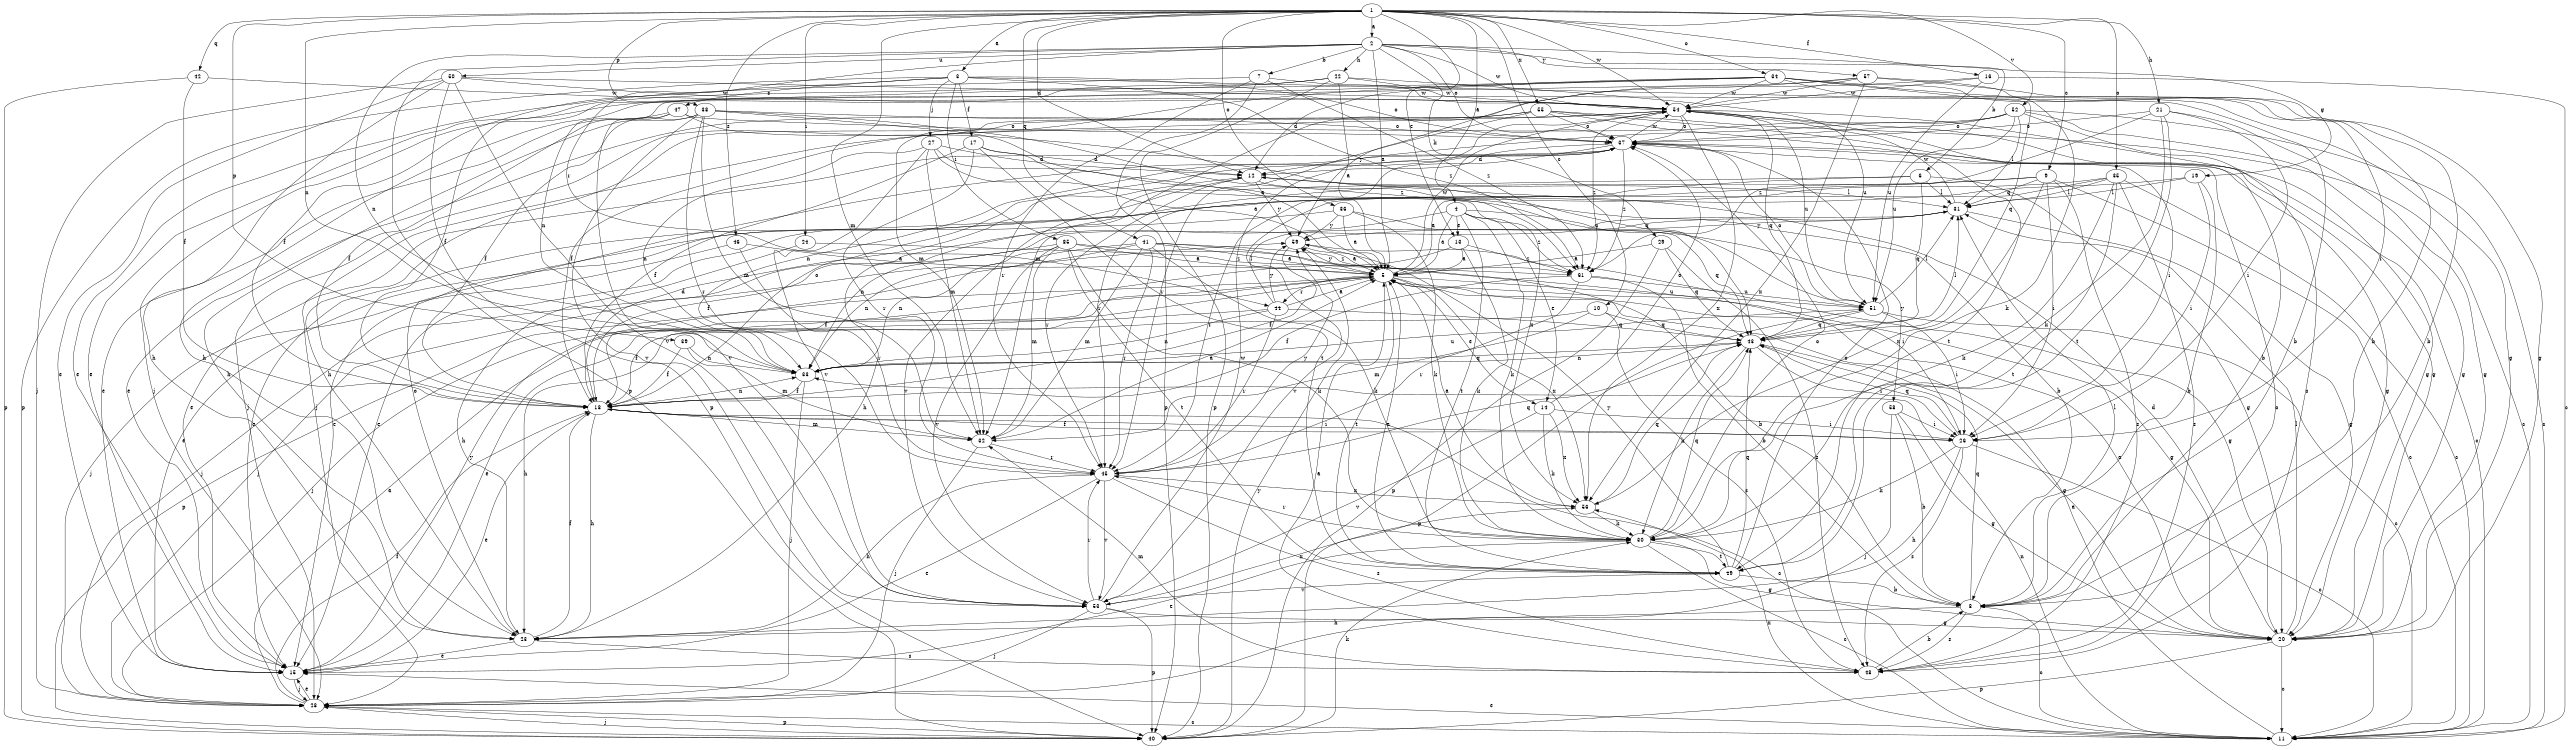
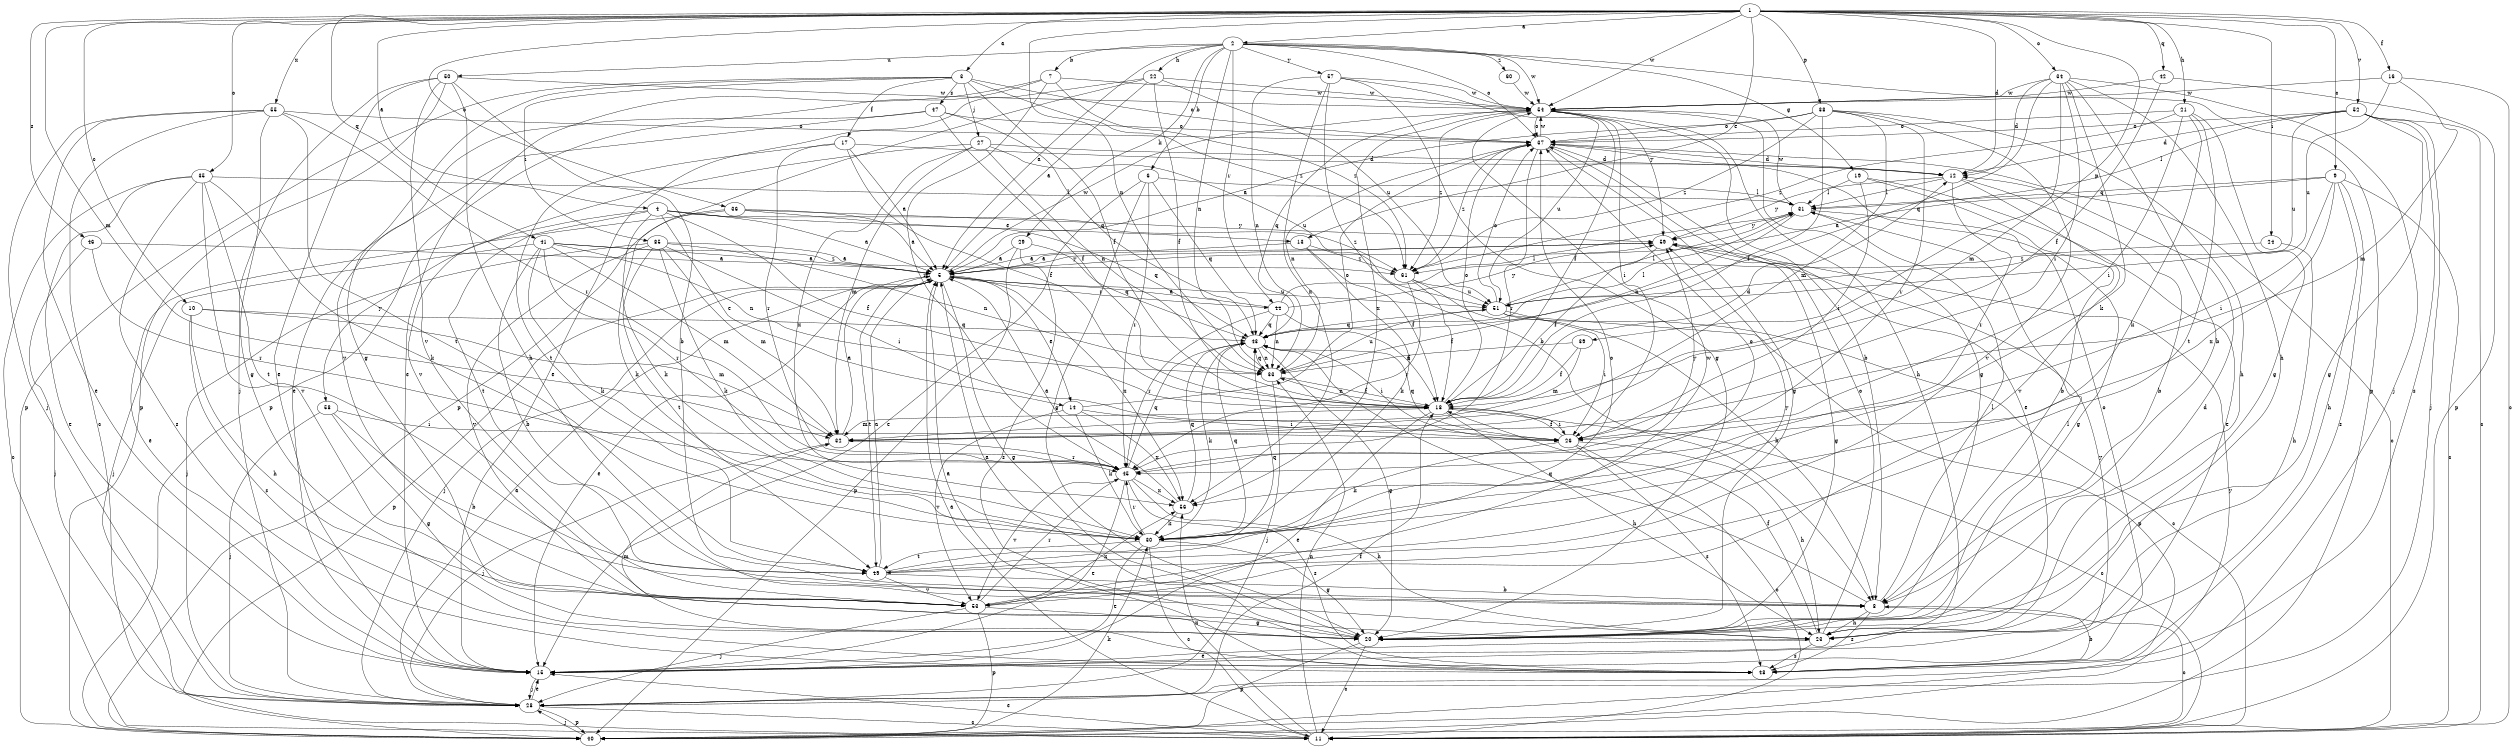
node "60": added
